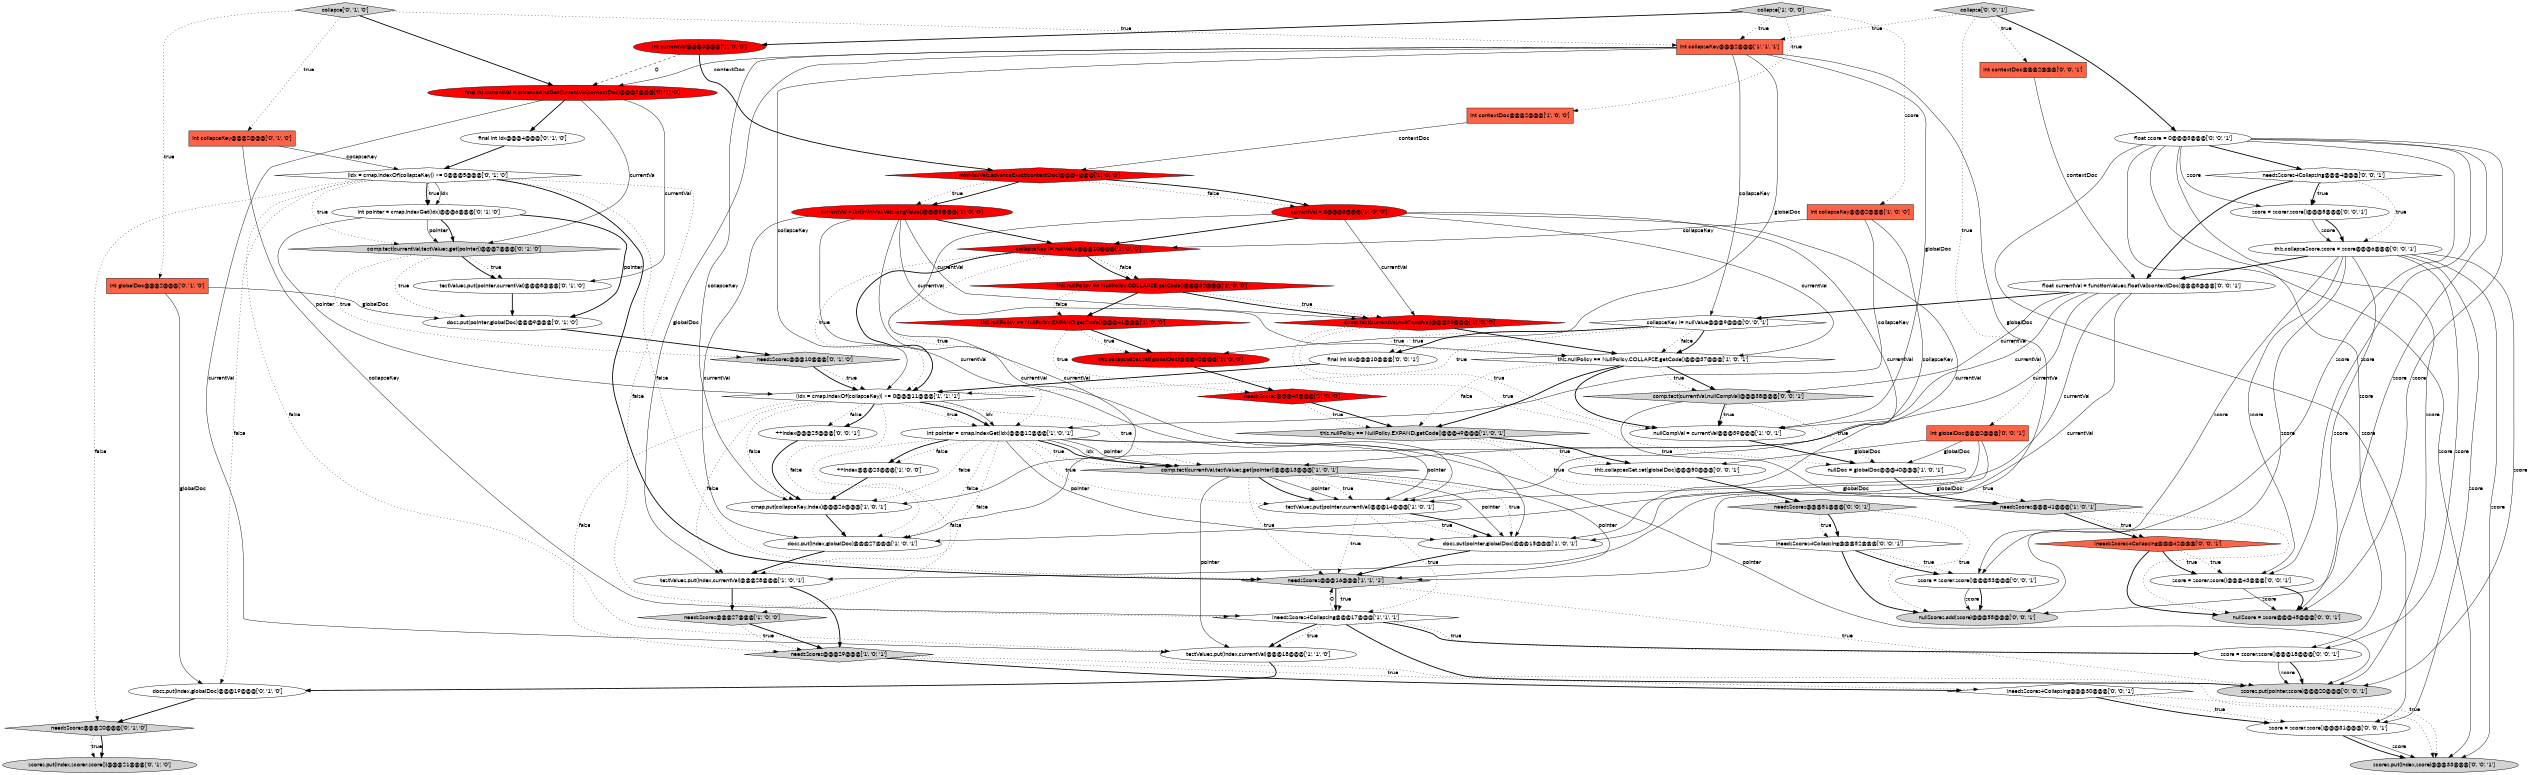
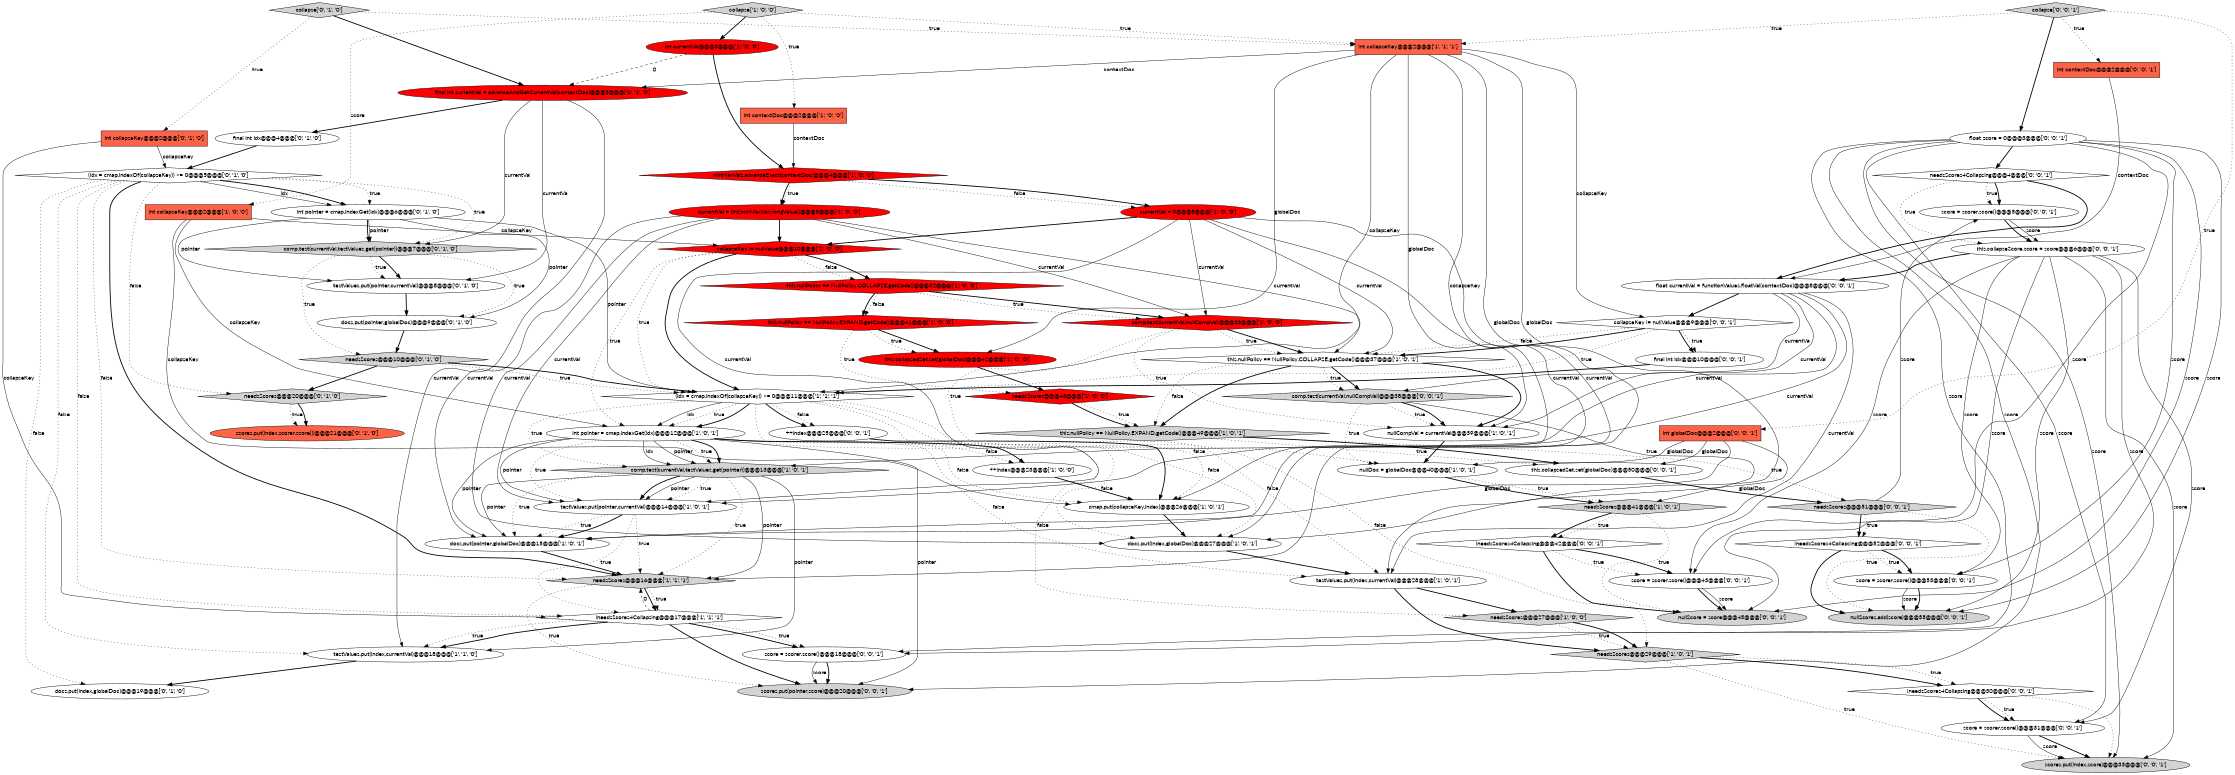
edge "float score = 0@@@3@@@['0', '0', '1']" -> "score = scorer.score()@@@5@@@['0', '0', '1']": now "needsScores@@@51@@@['0', '0', '1']" -> "score = scorer.score()@@@5@@@['0', '0', '1']"
edge "int pointer = cmap.indexGet(idx)@@@6@@@['0', '1', '0']" -> "docs.put(pointer,globalDoc)@@@9@@@['0', '1', '0']": style bold -> solid
edge "int pointer = cmap.indexGet(idx)@@@6@@@['0', '1', '0']" -> "testValues.put(pointer,currentVal)@@@8@@@['0', '1', '0']": added, label "pointer"
node "int globalDoc@@@2@@@['0', '1', '0']": removed
edge "this.collapseScore.score = score@@@6@@@['0', '0', '1']" -> "scores.put(pointer,score)@@@20@@@['0', '0', '1']": removed, label "score"
node "!needsScores4Collapsing@@@42@@@['0', '0', '1']": fillcolor tomato -> white
edge "docs.put(index,globalDoc)@@@19@@@['0', '1', '0']" -> "needsScores@@@20@@@['0', '1', '0']": now "needsScores@@@10@@@['0', '1', '0']" -> "needsScores@@@20@@@['0', '1', '0']"
node "scores.put(index,scorer.score())@@@21@@@['0', '1', '0']": fillcolor lightgray -> tomato
